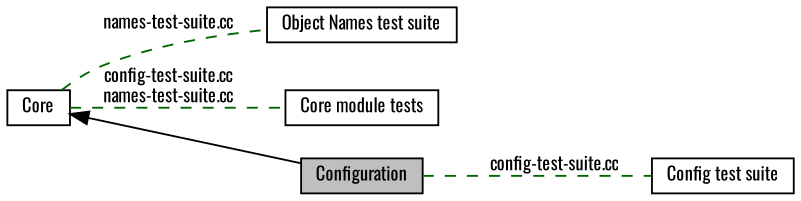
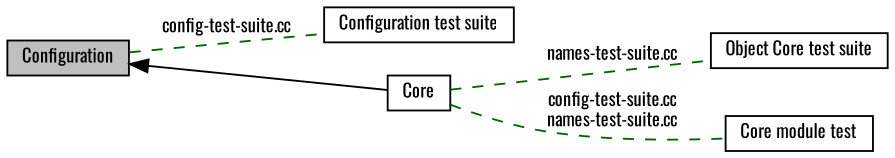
node "Object Names test suite": label "Object Names test suite" -> "Object Core test suite"
node "Core module tests": label "Core module tests" -> "Core module test"
edge "Configuration" -> "Core": reversed
node "Config test suite": label "Config test suite" -> "Configuration test suite"
